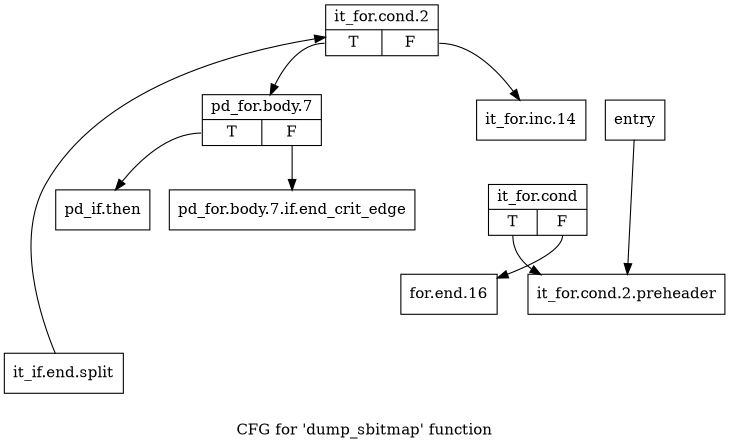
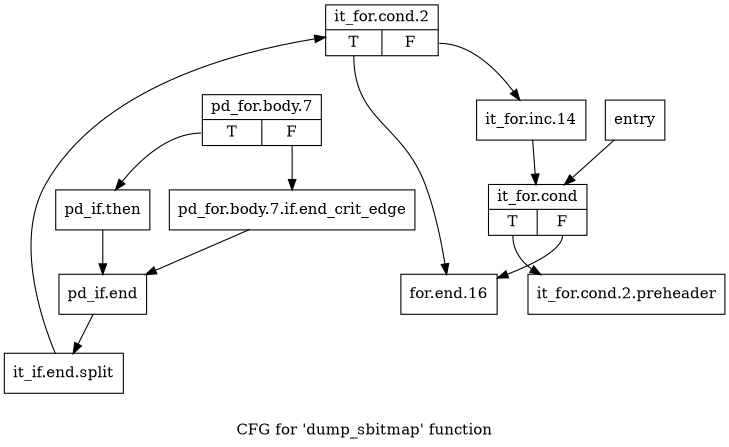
edge "it_for.cond.2" -> "pd_for.body.7": now "it_for.cond.2" -> "for.end.16"
edge "it_for.inc.14" -> "it_for.cond": added
edge "entry" -> "it_for.cond.2.preheader": now "entry" -> "it_for.cond"
node "pd_if.end": added
